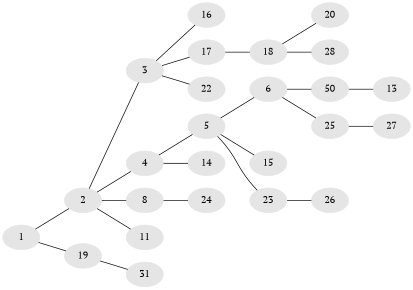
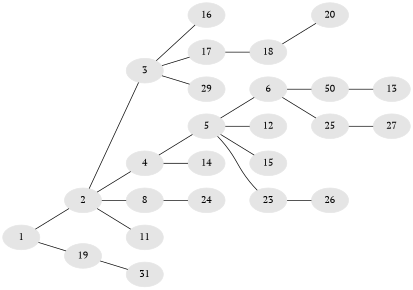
node "28": removed
node "22": label "22" -> "29"
node "12": added
